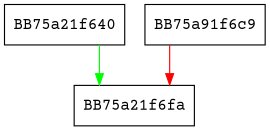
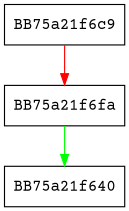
node "BB75a91f6c9": label "BB75a91f6c9" -> "BB75a21f6c9"
edge "BB75a21f640" -> "BB75a21f6fa": reversed
